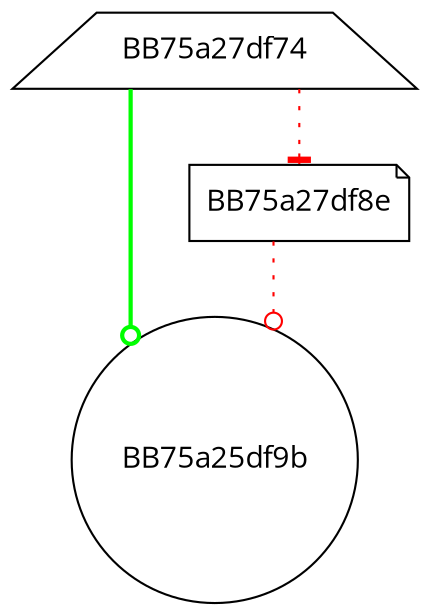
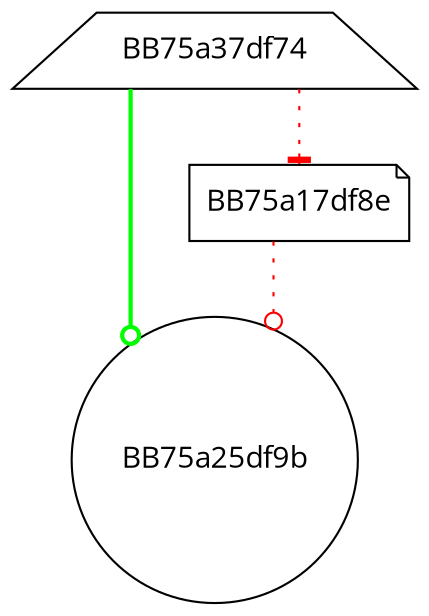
node "BB75a27df74": label "BB75a27df74" -> "BB75a37df74"
node "BB75a27df8e": label "BB75a27df8e" -> "BB75a17df8e"
